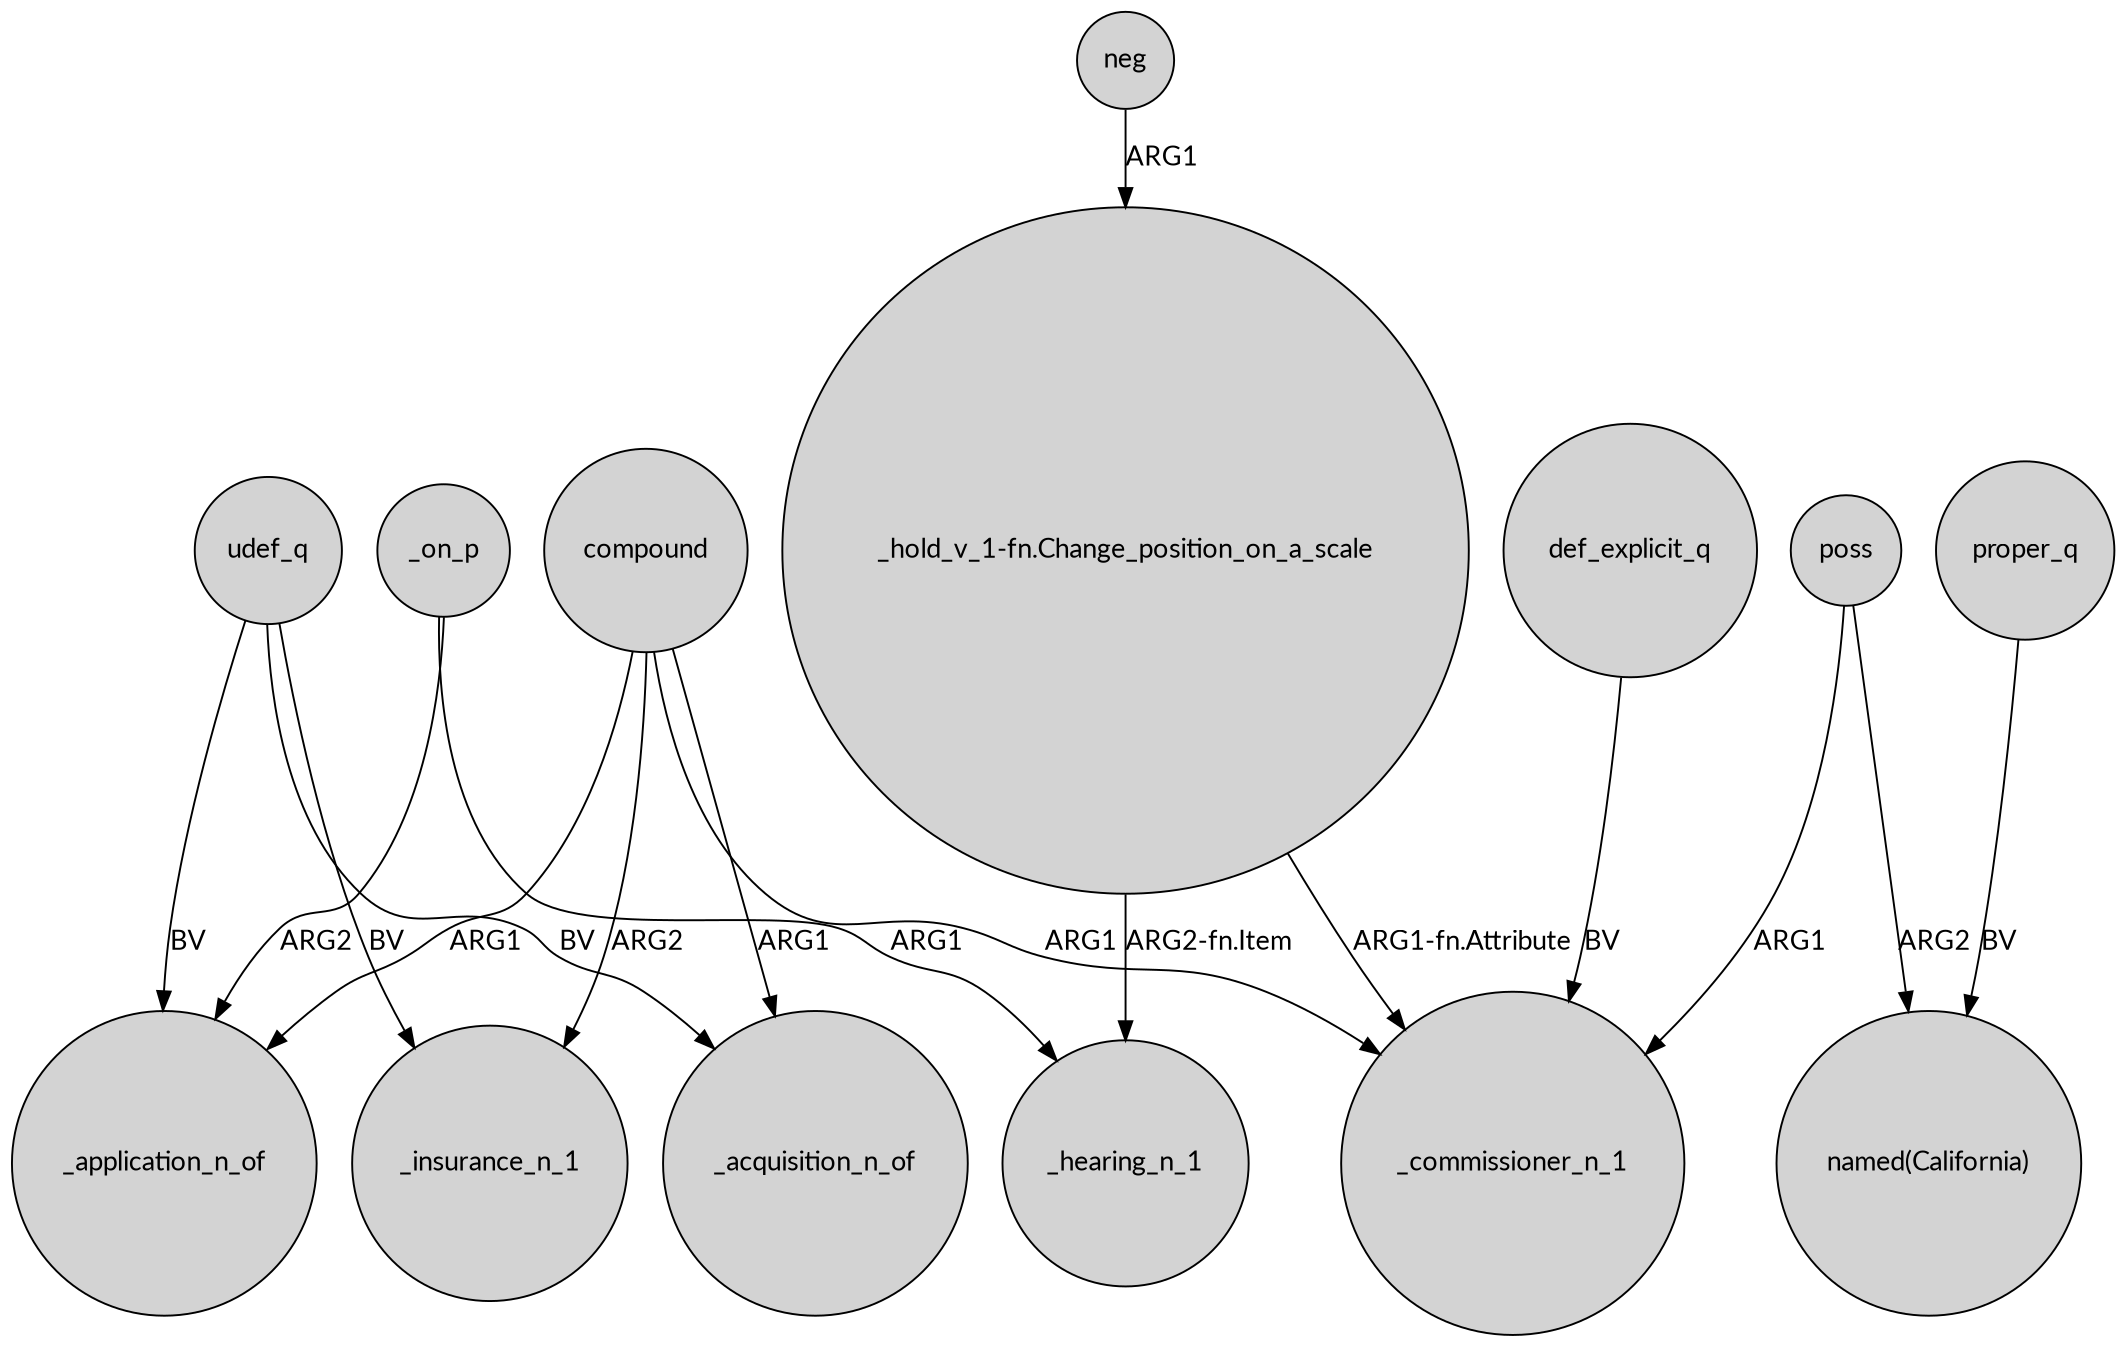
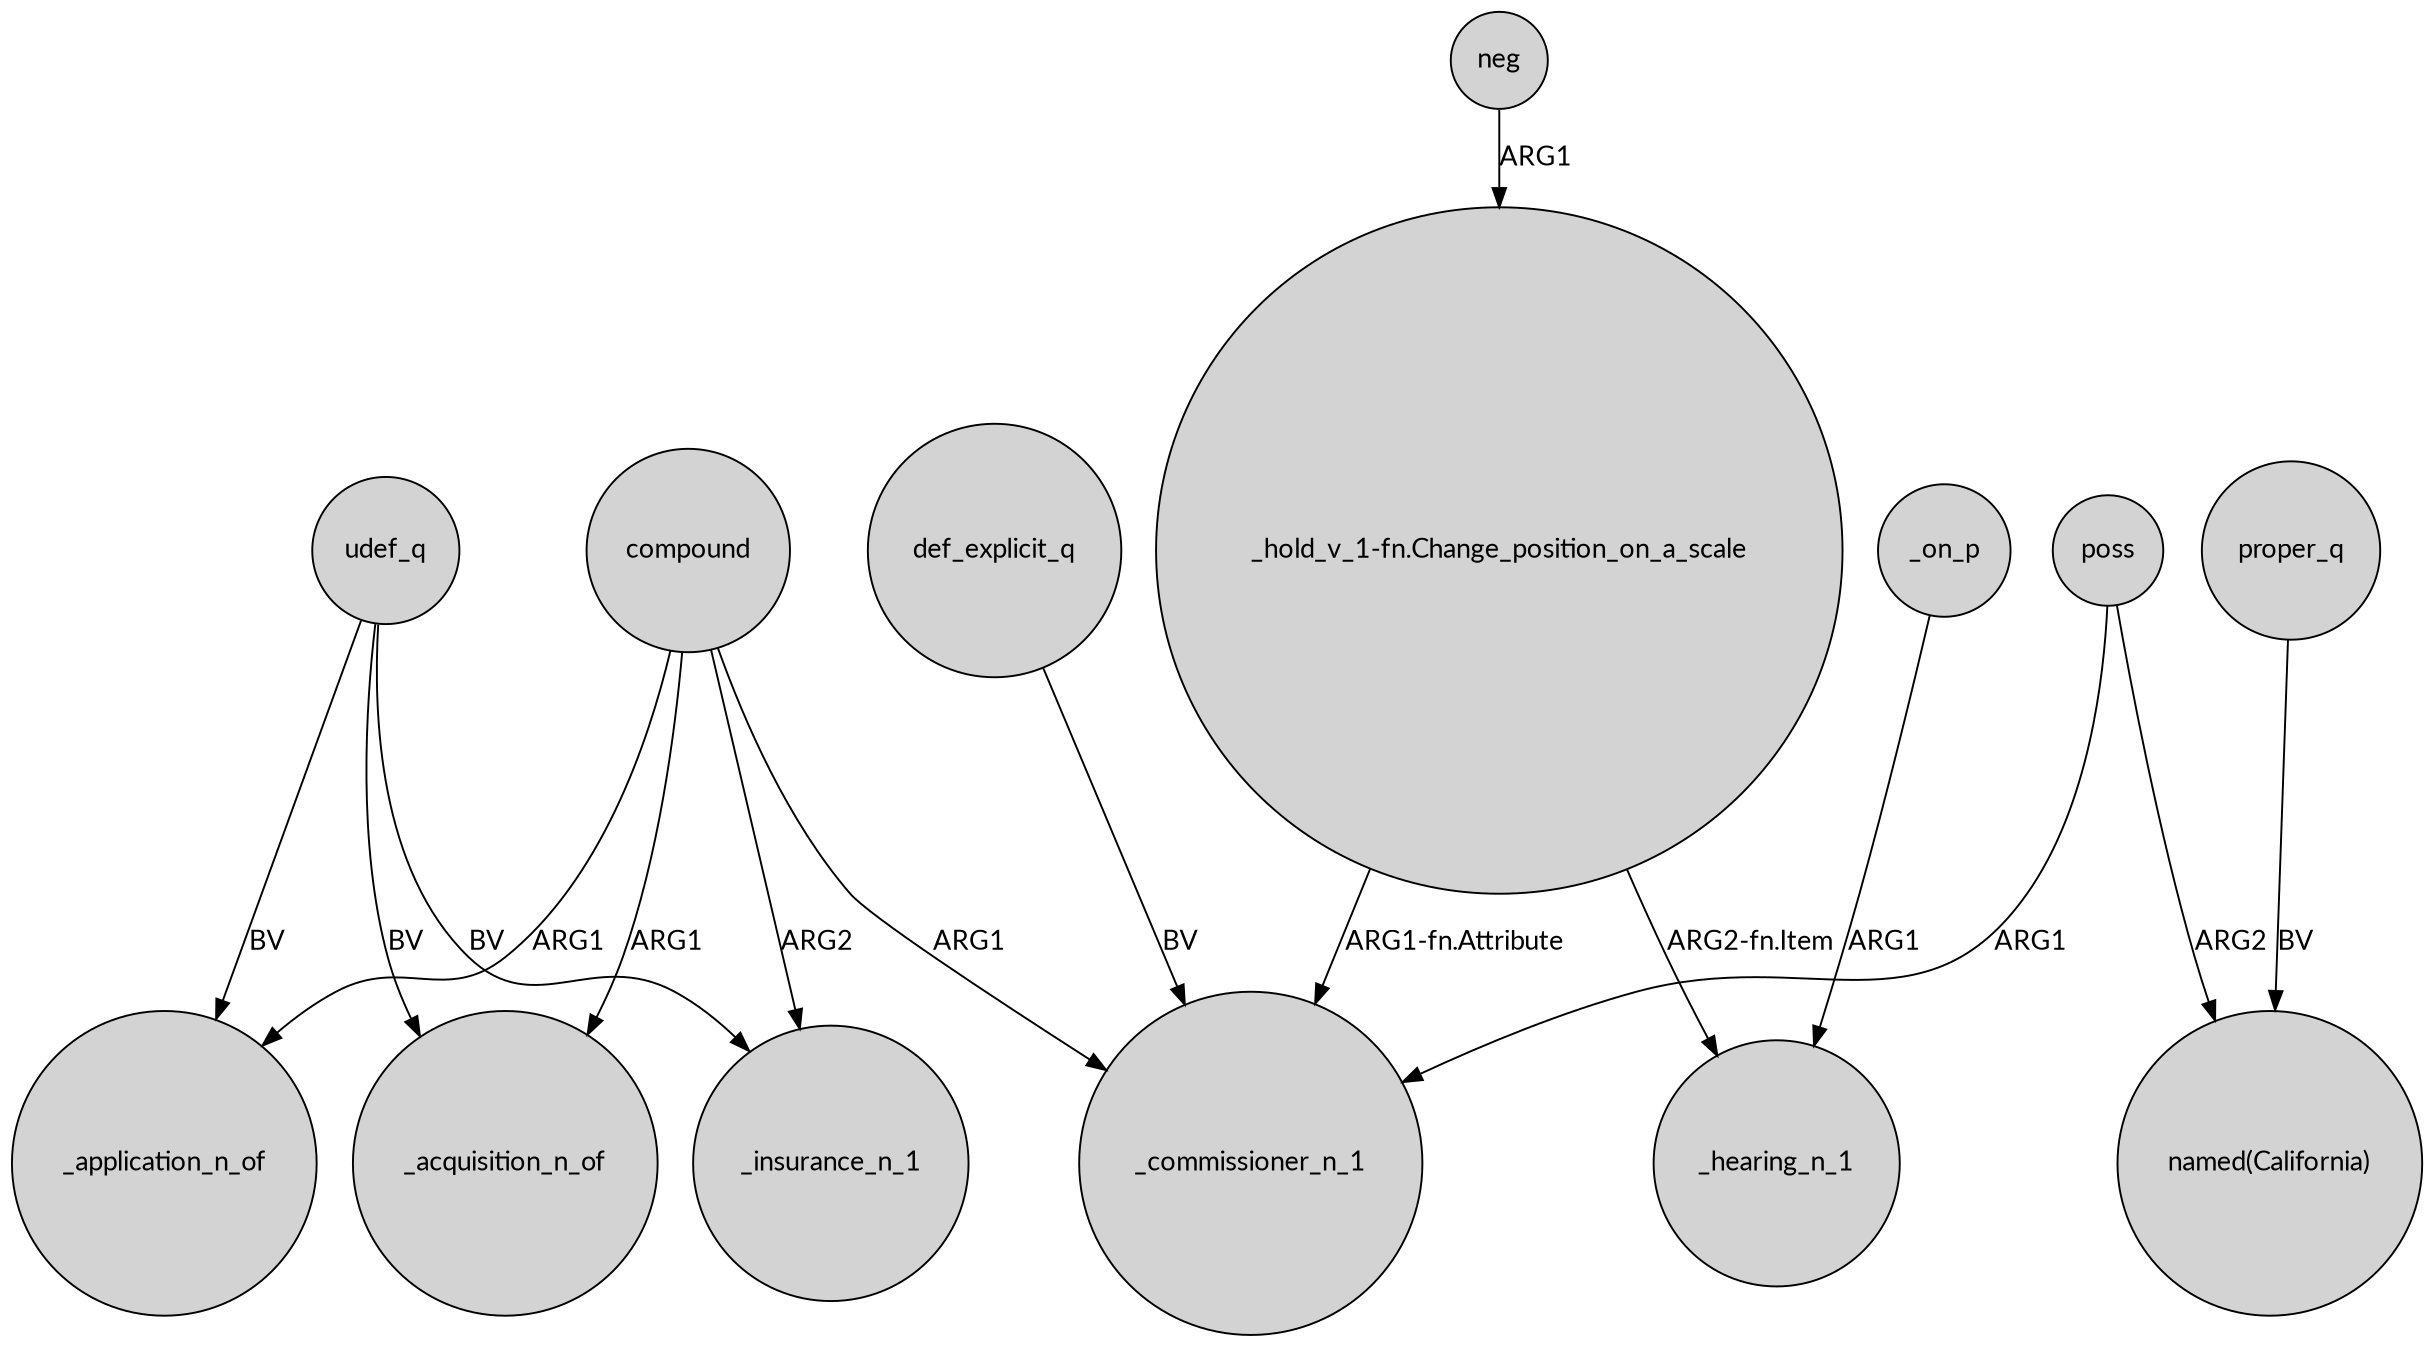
edge "_on_p" -> "_application_n_of": removed, label "ARG2"
